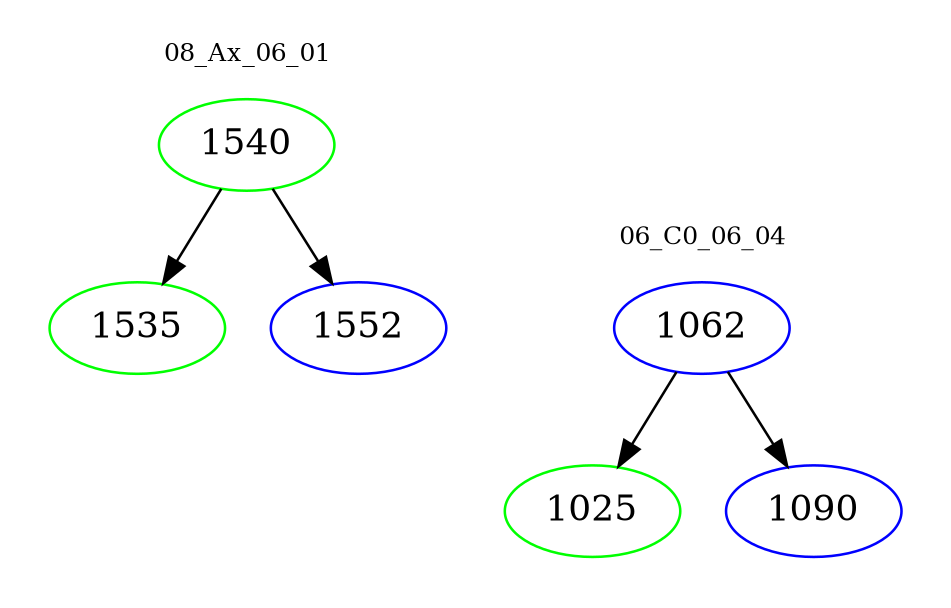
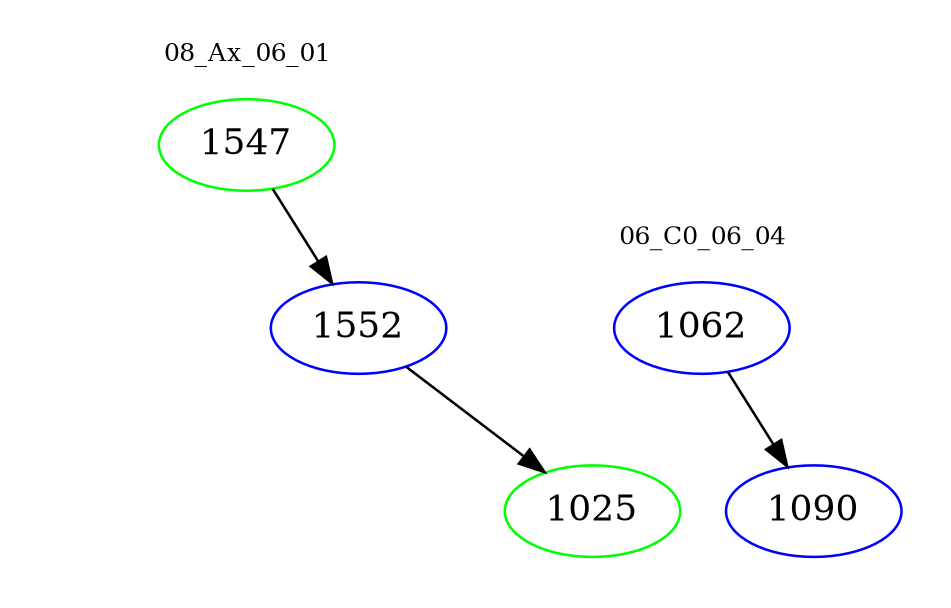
node "1540": label "1540" -> "1547"
node "1535": removed
edge "1062" -> "1025": now "1552" -> "1025"
